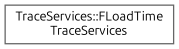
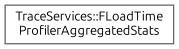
node "TraceServices::FLoadTime TraceServices": label "TraceServices::FLoadTime TraceServices" -> "TraceServices::FLoadTime ProfilerAggregatedStats"
